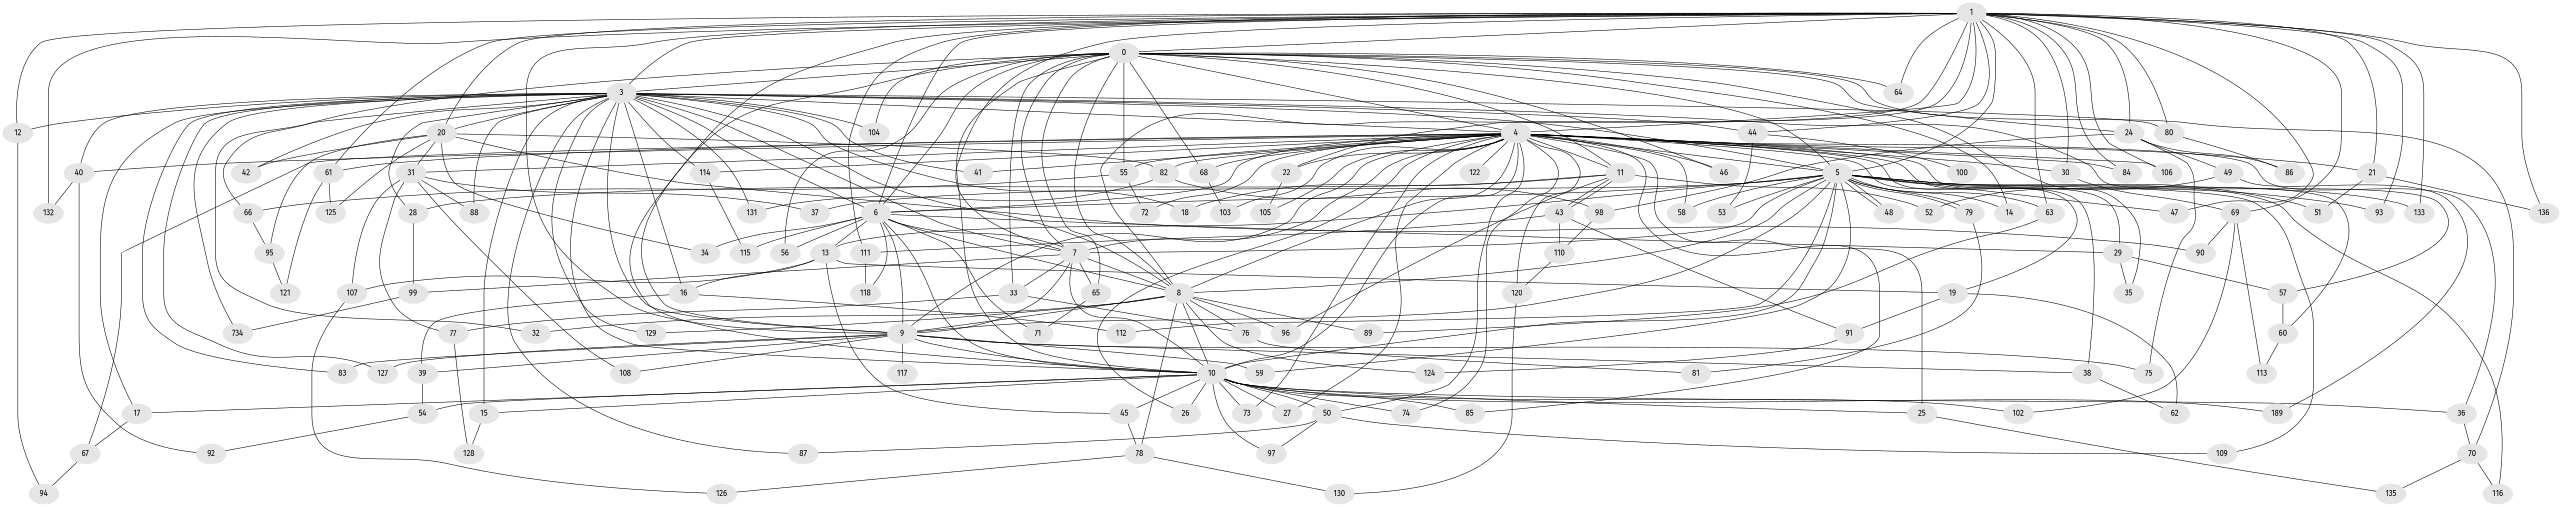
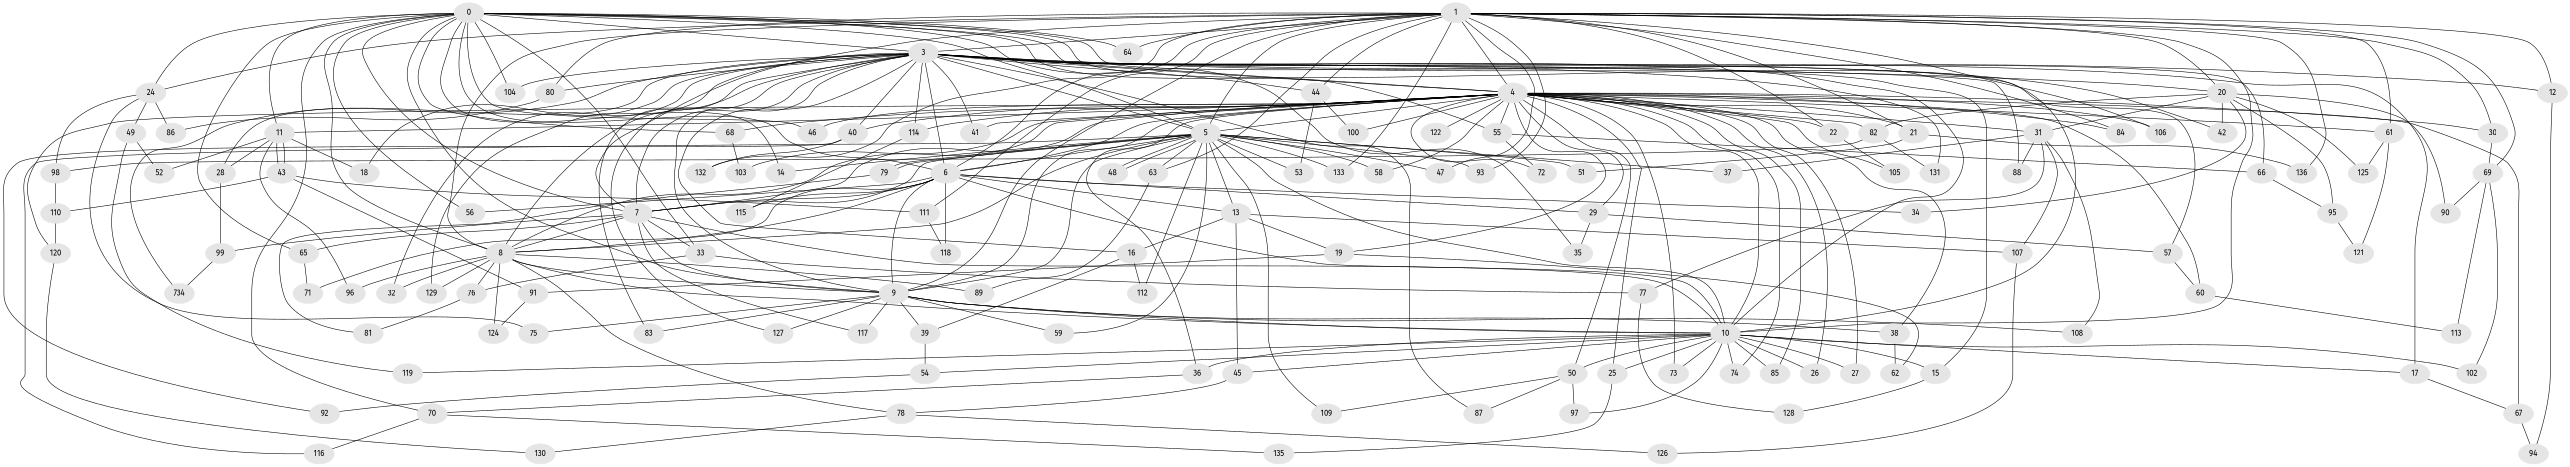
edge "1" -- "0": removed
edge "4" -- "100": added
edge "7" -- "117": added
node "189": label "189" -> "119"
